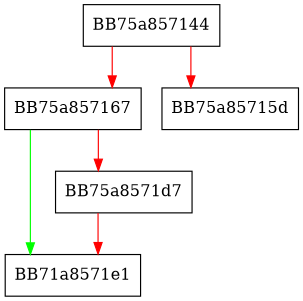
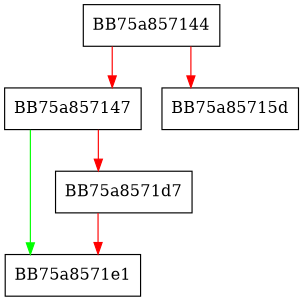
node "BB75a857167": label "BB75a857167" -> "BB75a857147"
node "BB71a8571e1": label "BB71a8571e1" -> "BB75a8571e1"
